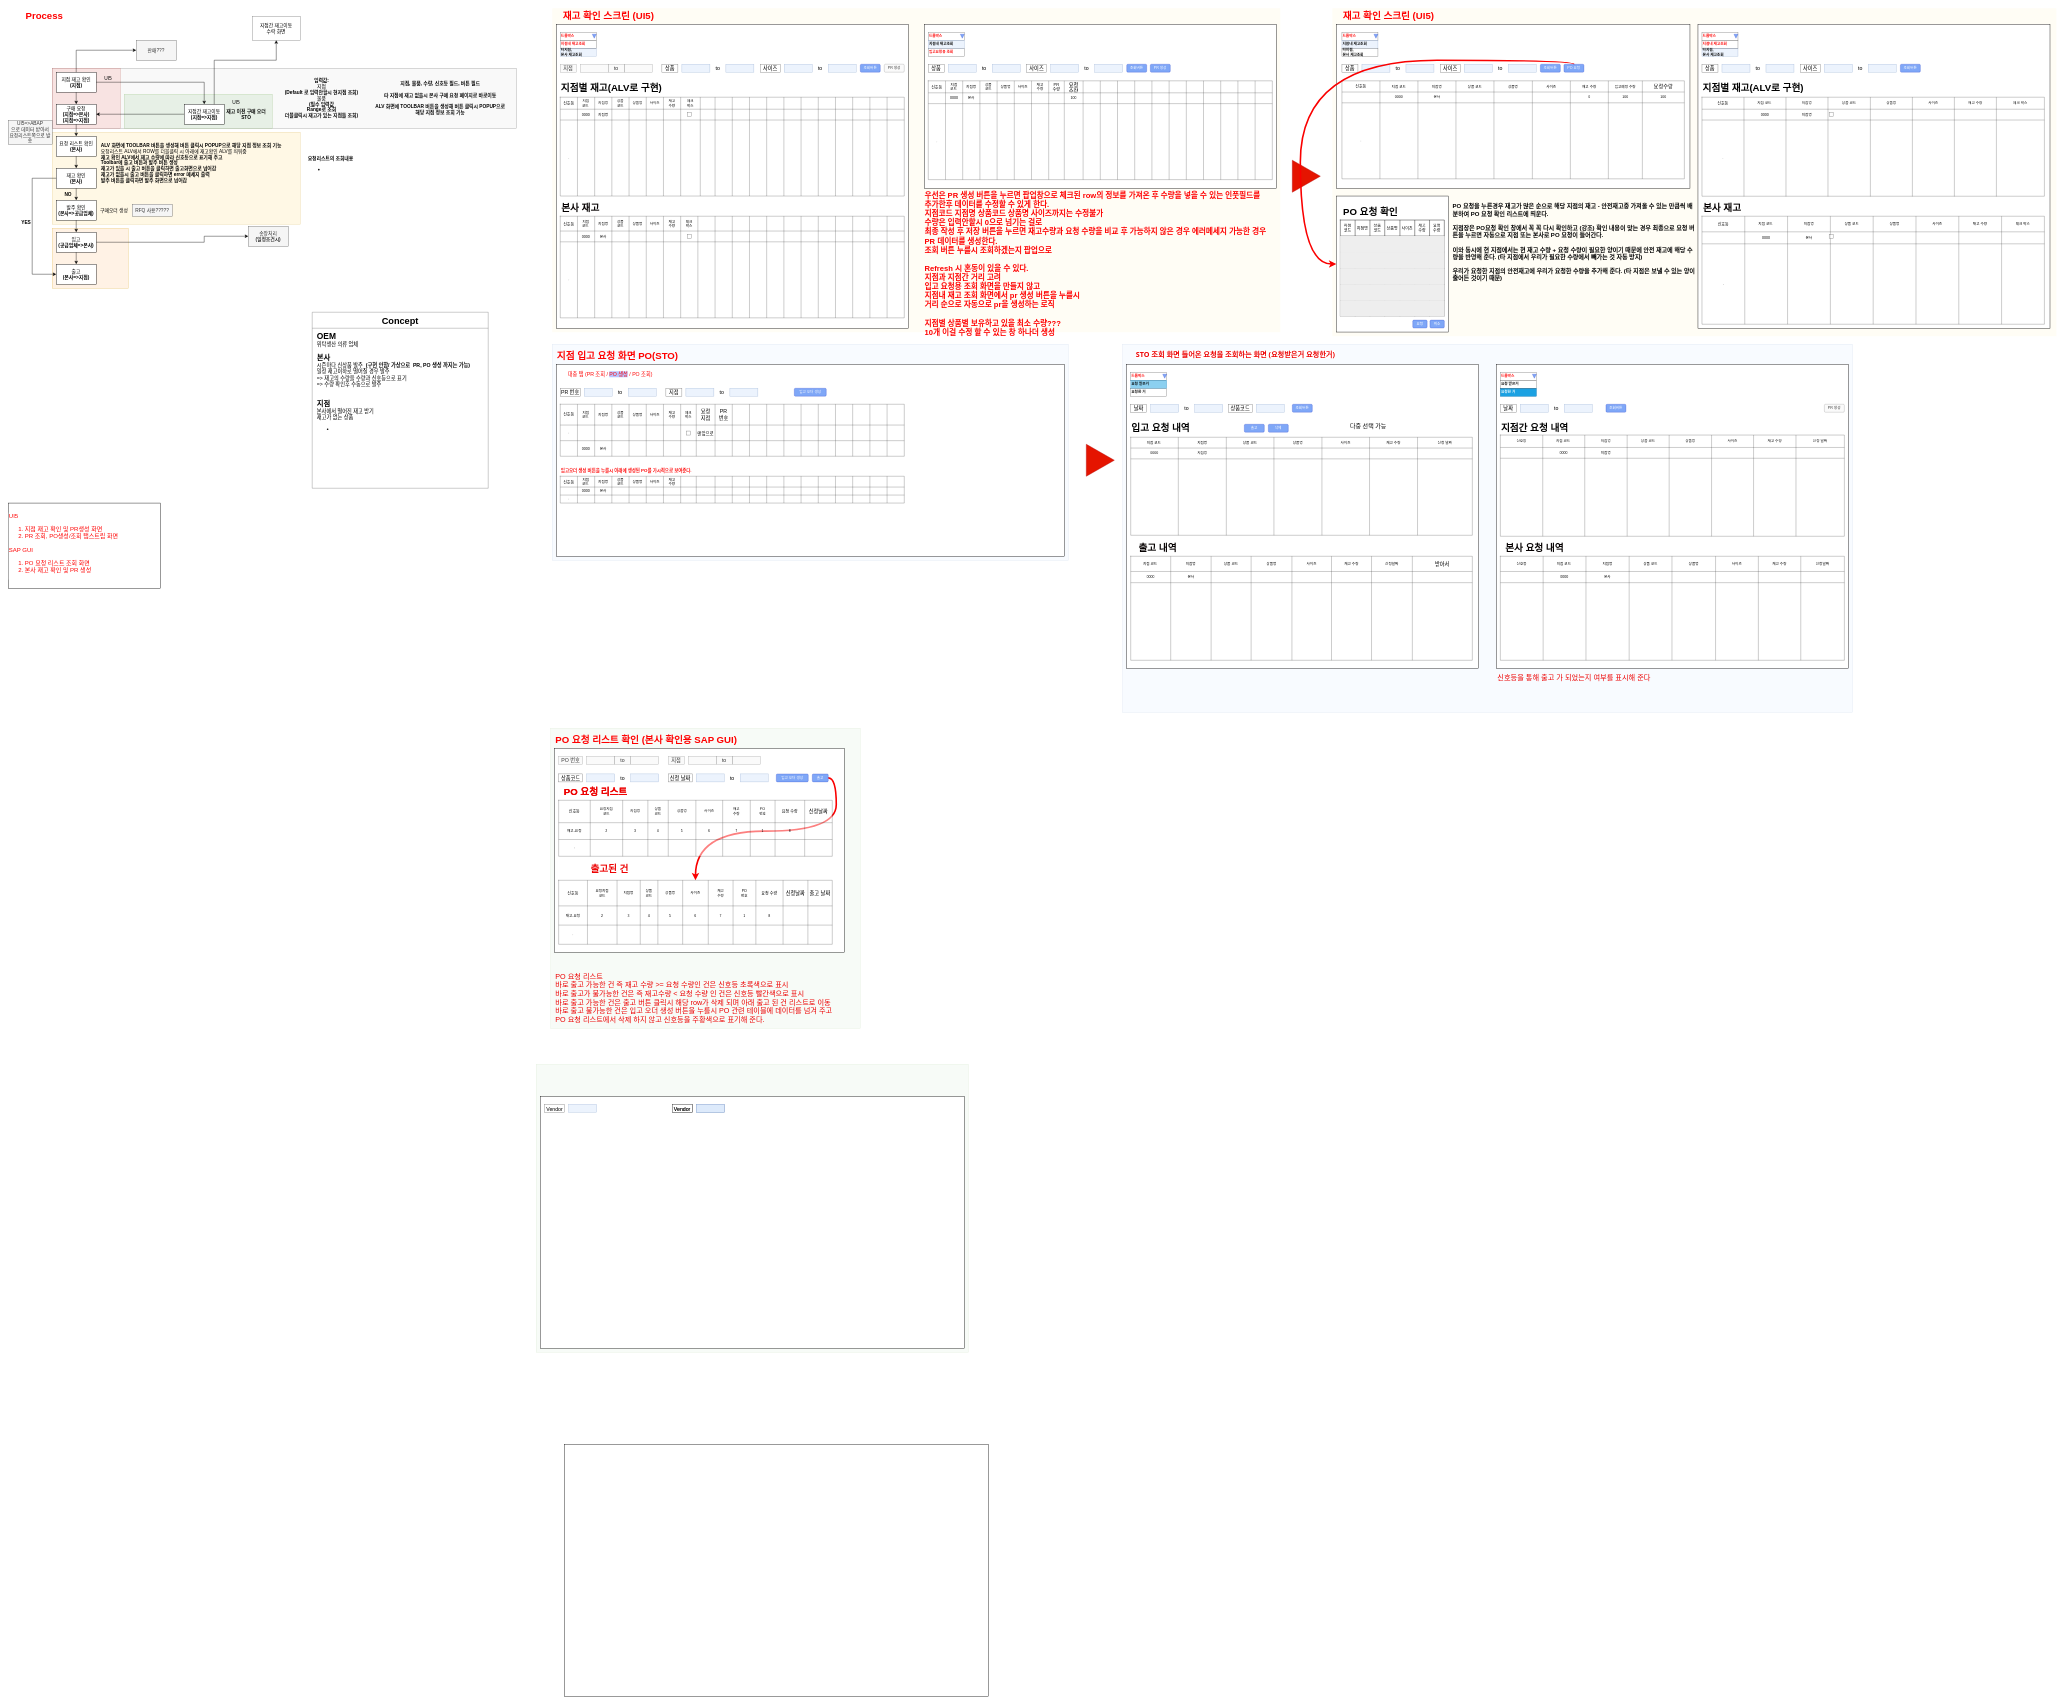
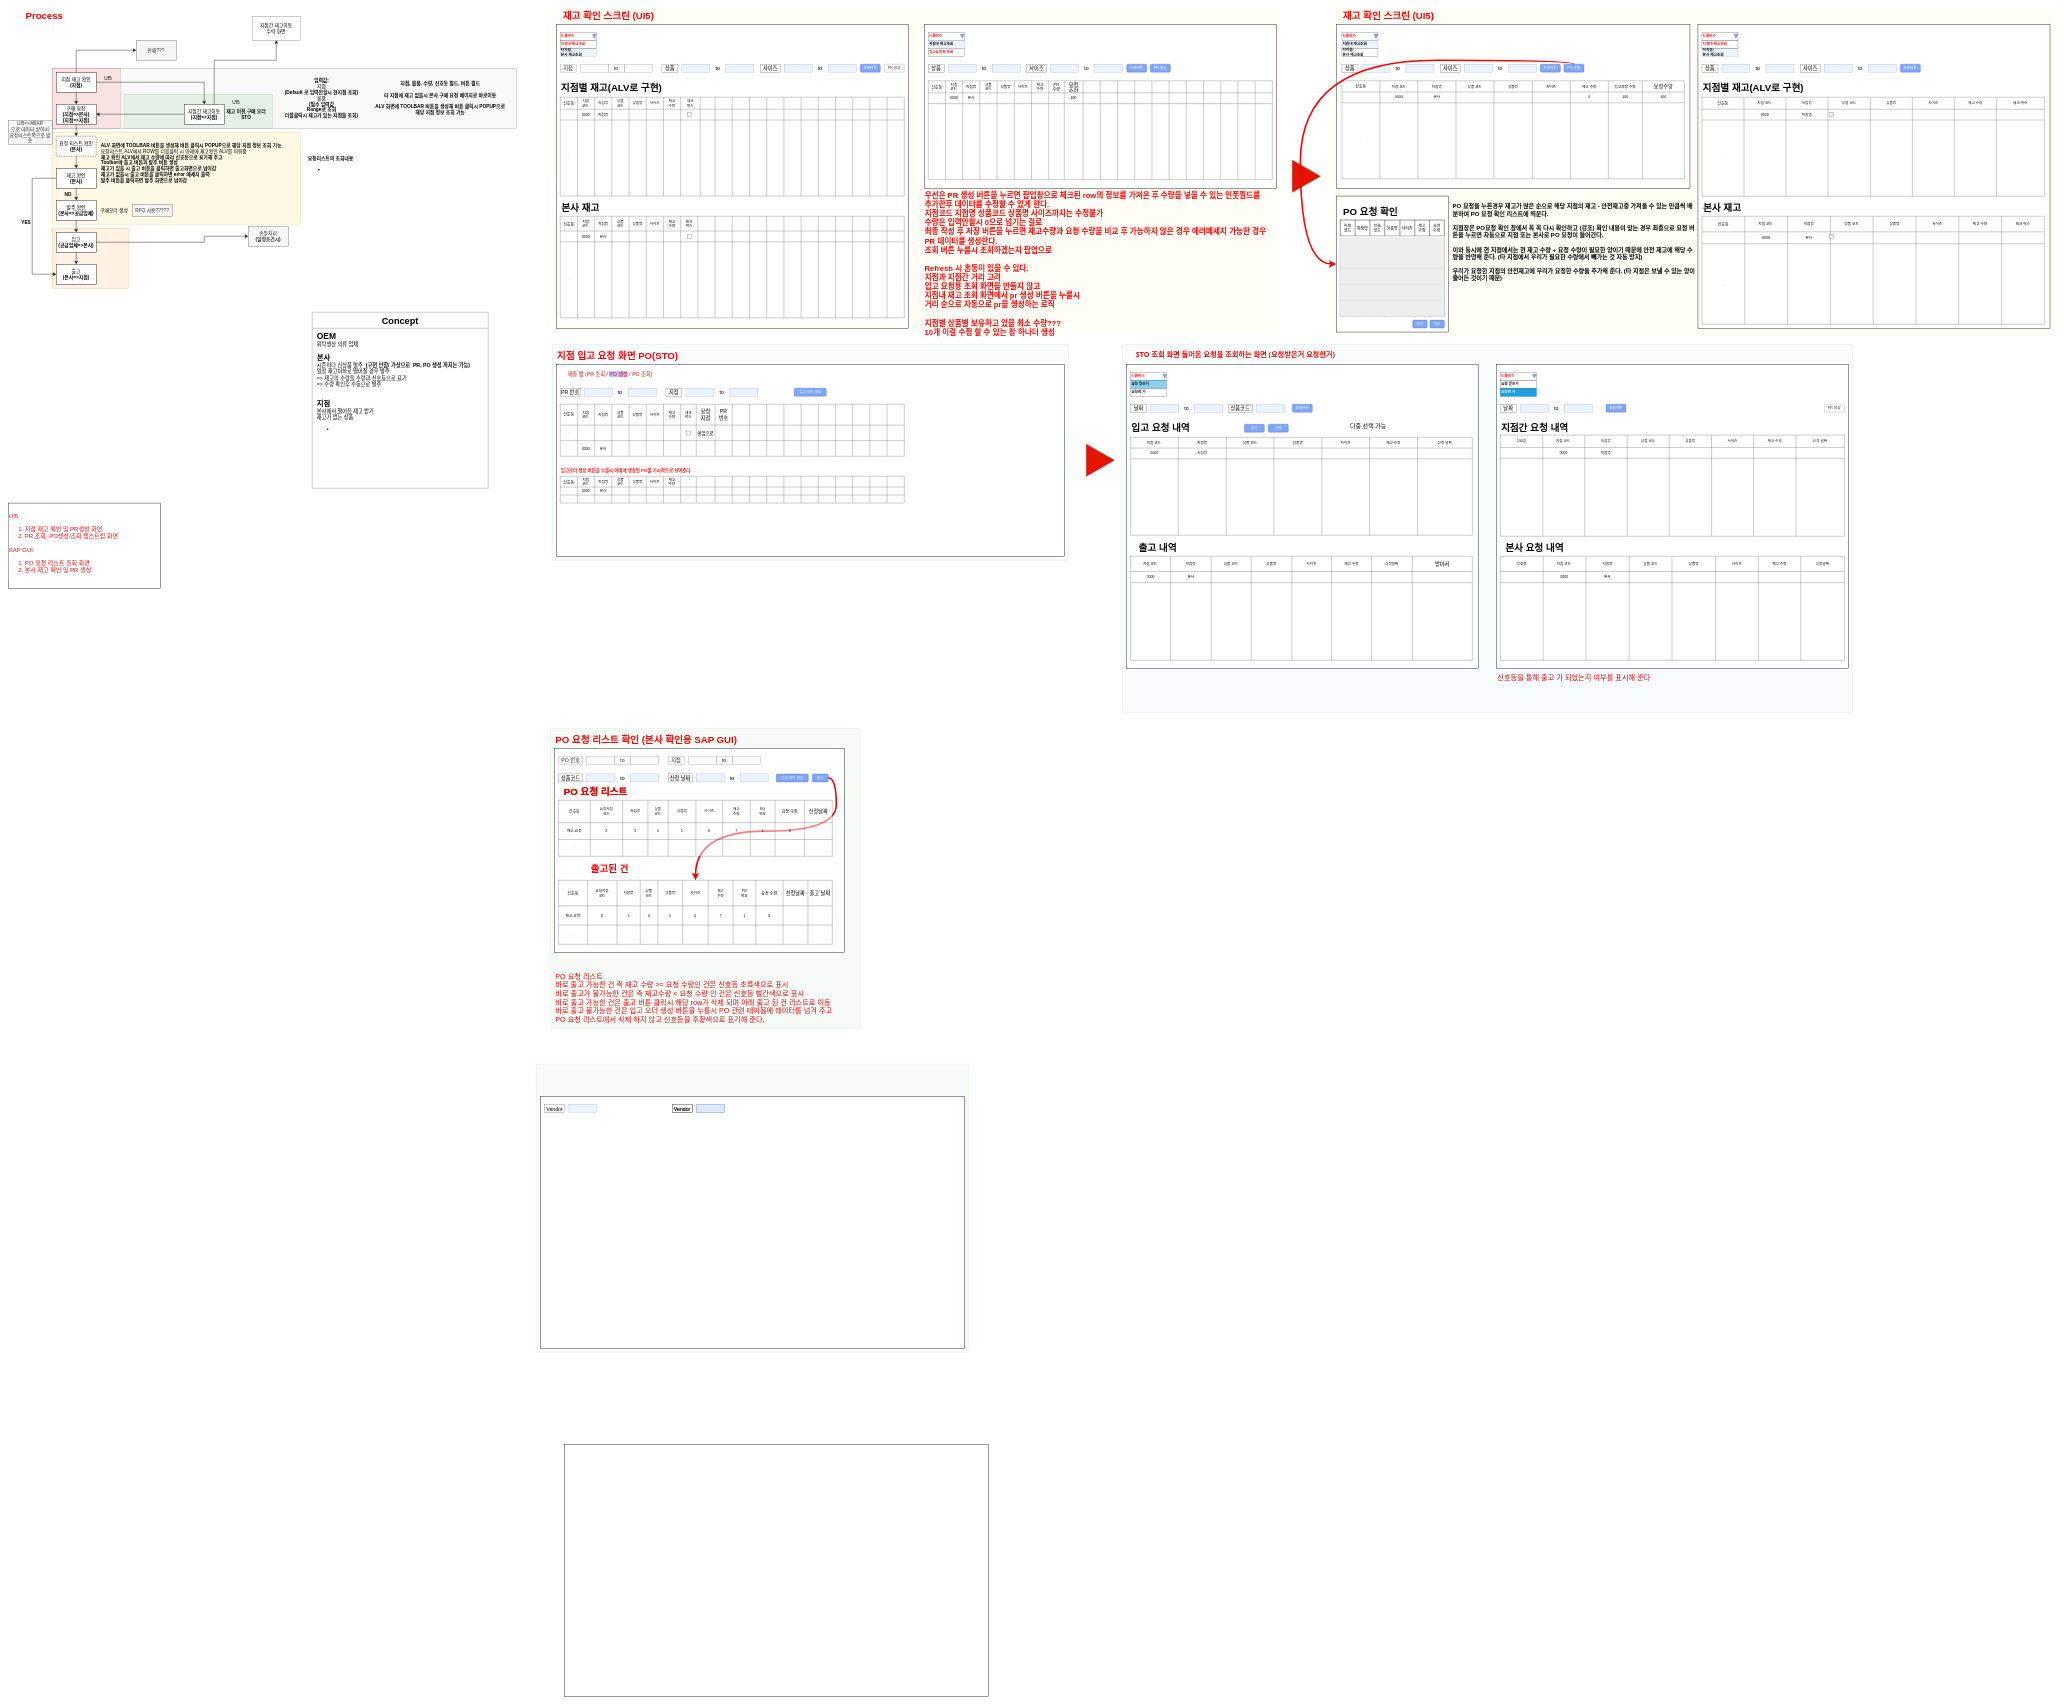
node "요청 리스트 확인 (본사)": style solid -> dashed
